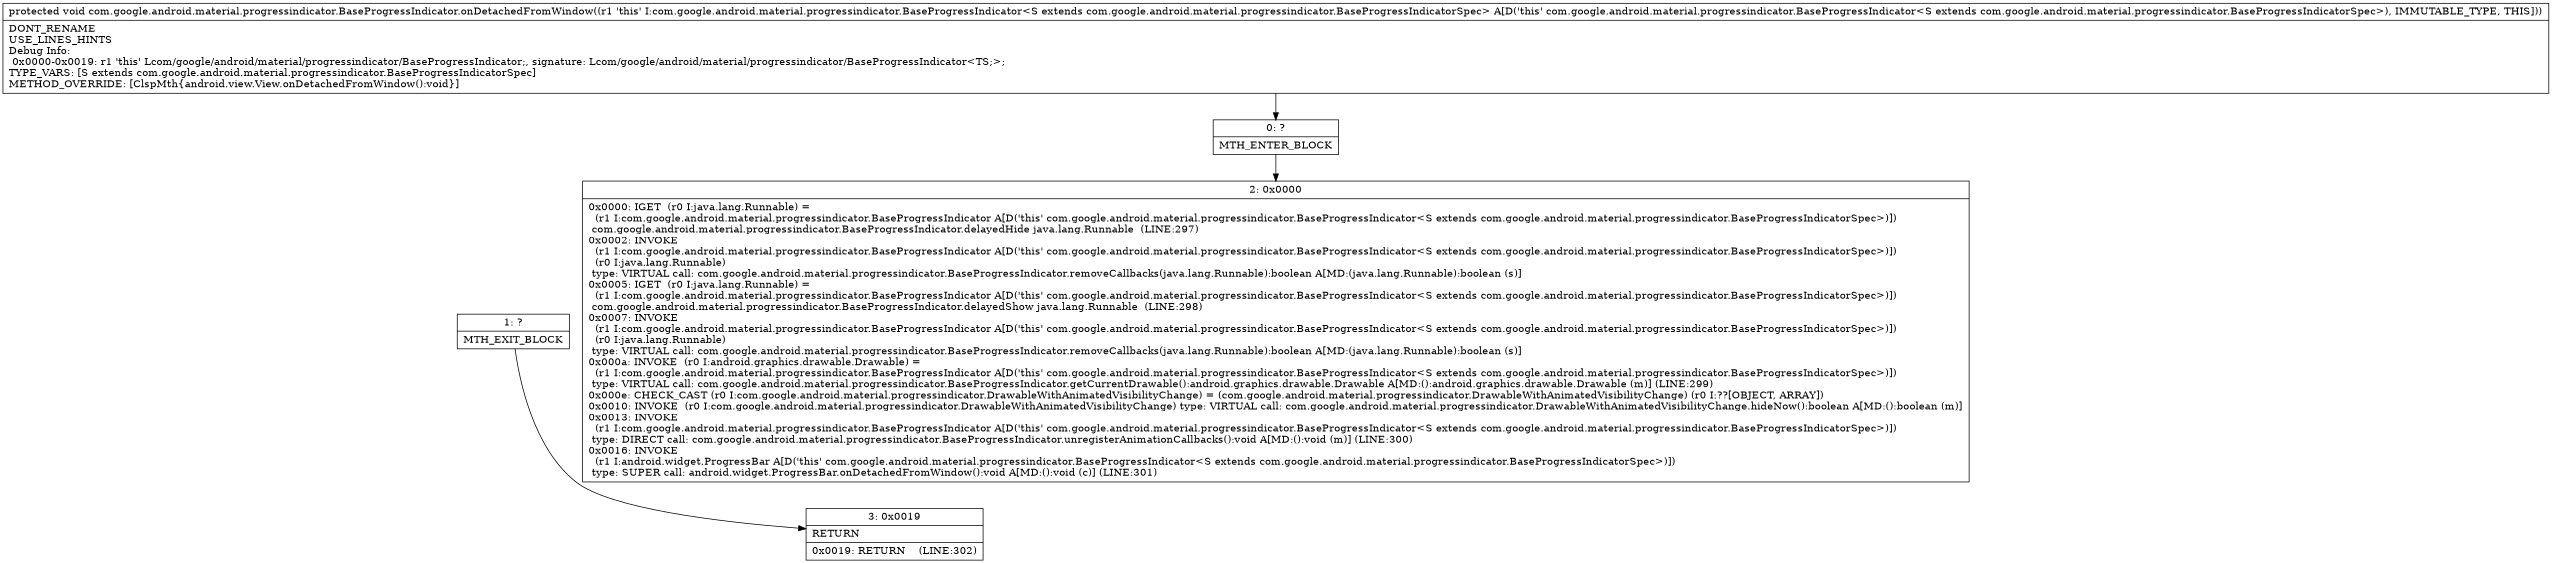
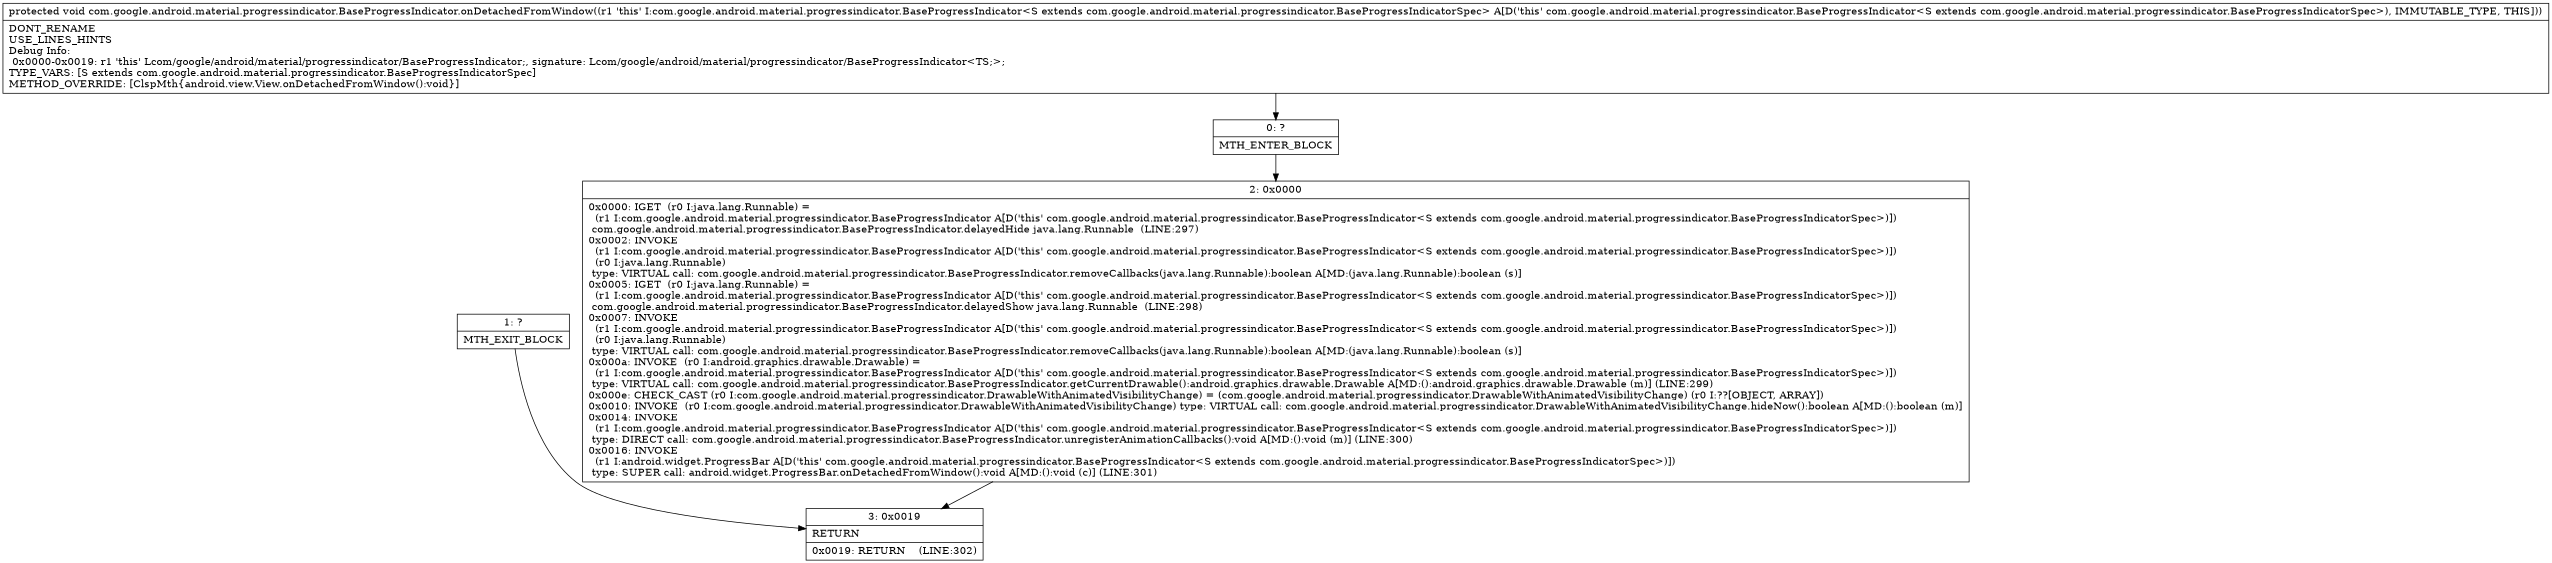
node "2: 0x0000": text "0x0013: INVOKE" -> "0x0014: INVOKE"
edge "2: 0x0000" -> "3: 0x0019": added
